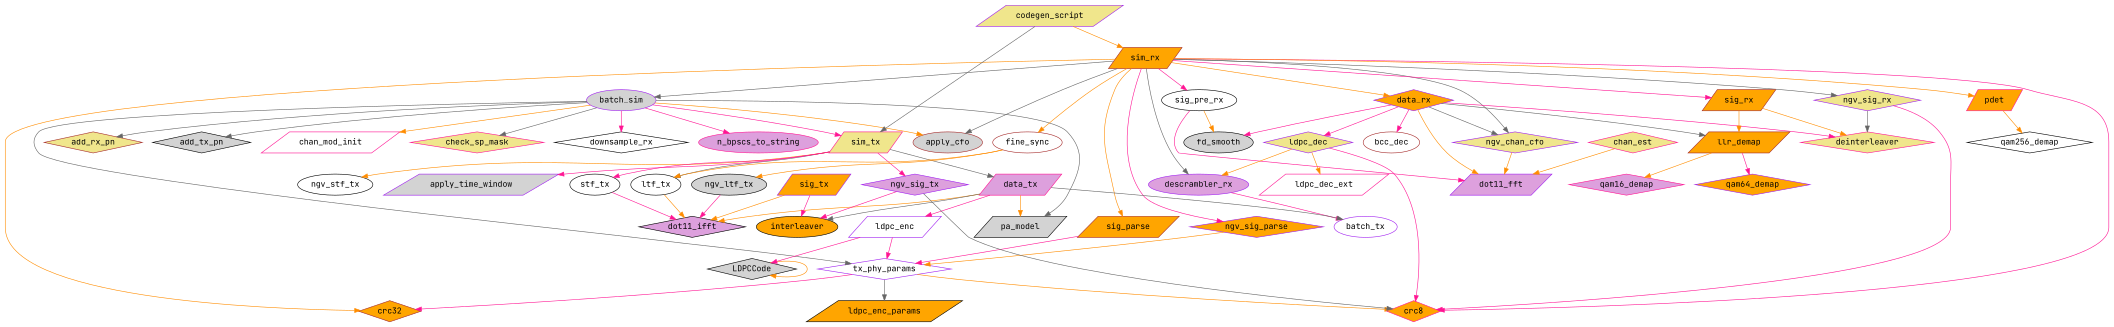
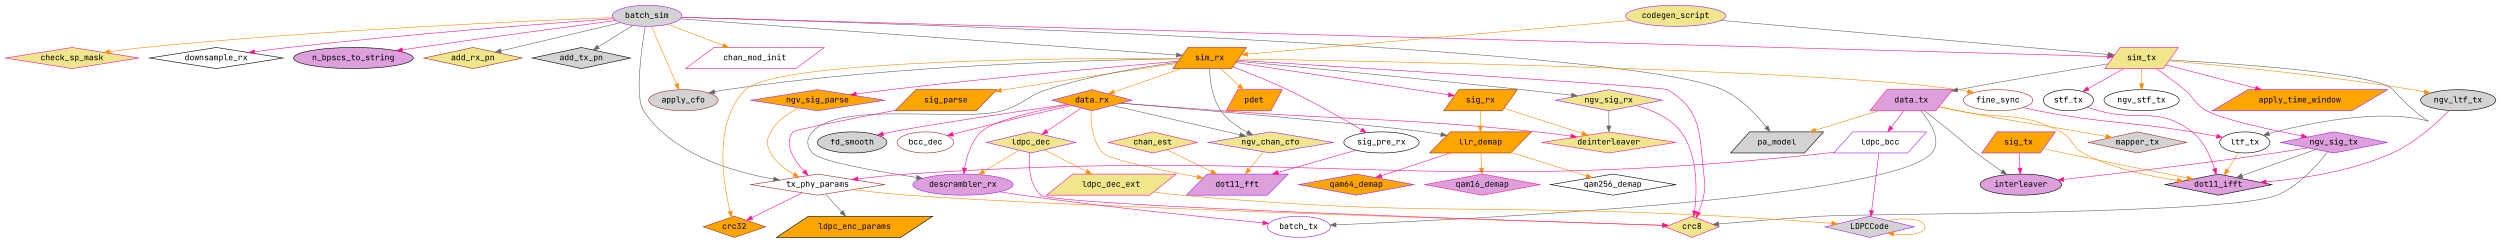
node "codegen_script": shape parallelogram -> ellipse
edge "sim_rx" -> "batch_sim": reversed
edge "sig_pre_rx" -> "fd_smooth": removed
edge "pdet" -> "qam256_demap": now "llr_demap" -> "qam256_demap"
edge "batch_sim" -> "check_sp_mask": color gray40 -> darkorange
edge "data_rx" -> "descrambler_rx": added
node "n_bpscs_to_string": color deeppink -> black
node "mapper_tx": added
edge "fine_sync" -> "ltf_tx": color darkorange -> deeppink
edge "ngv_sig_tx" -> "dot11_ifft": added
edge "fine_sync" -> "ngv_ltf_tx": now "sim_tx" -> "ngv_ltf_tx"
node "apply_time_window": fillcolor lightgrey -> orange
node "ldpc_dec_ext": fillcolor white -> khaki
edge "ldpc_dec_ext" -> "LDPCCode": added
node "interleaver": fillcolor orange -> plum
node "ldpc_enc": label "ldpc_enc" -> "ldpc_bcc"
node "LDPCCode": color black -> purple
node "tx_phy_params": color purple -> brown
node "crc8": fillcolor orange -> khaki
